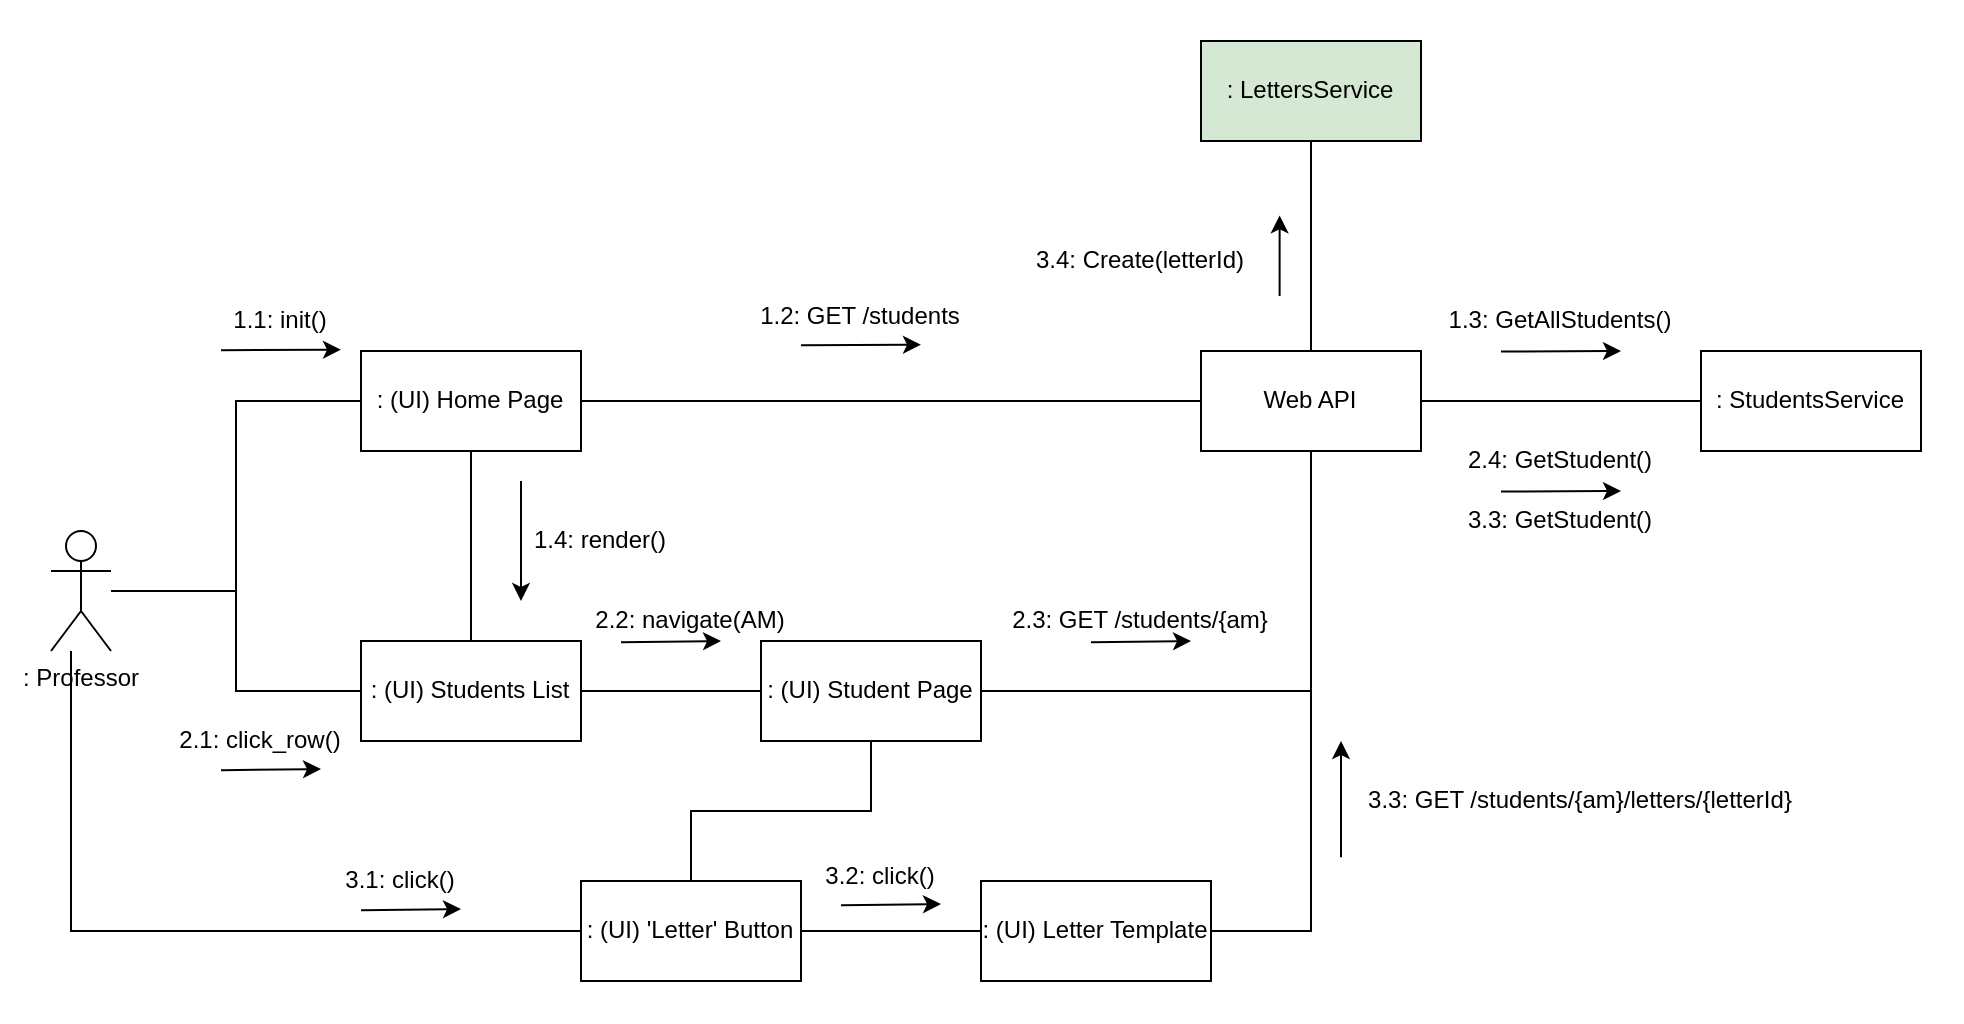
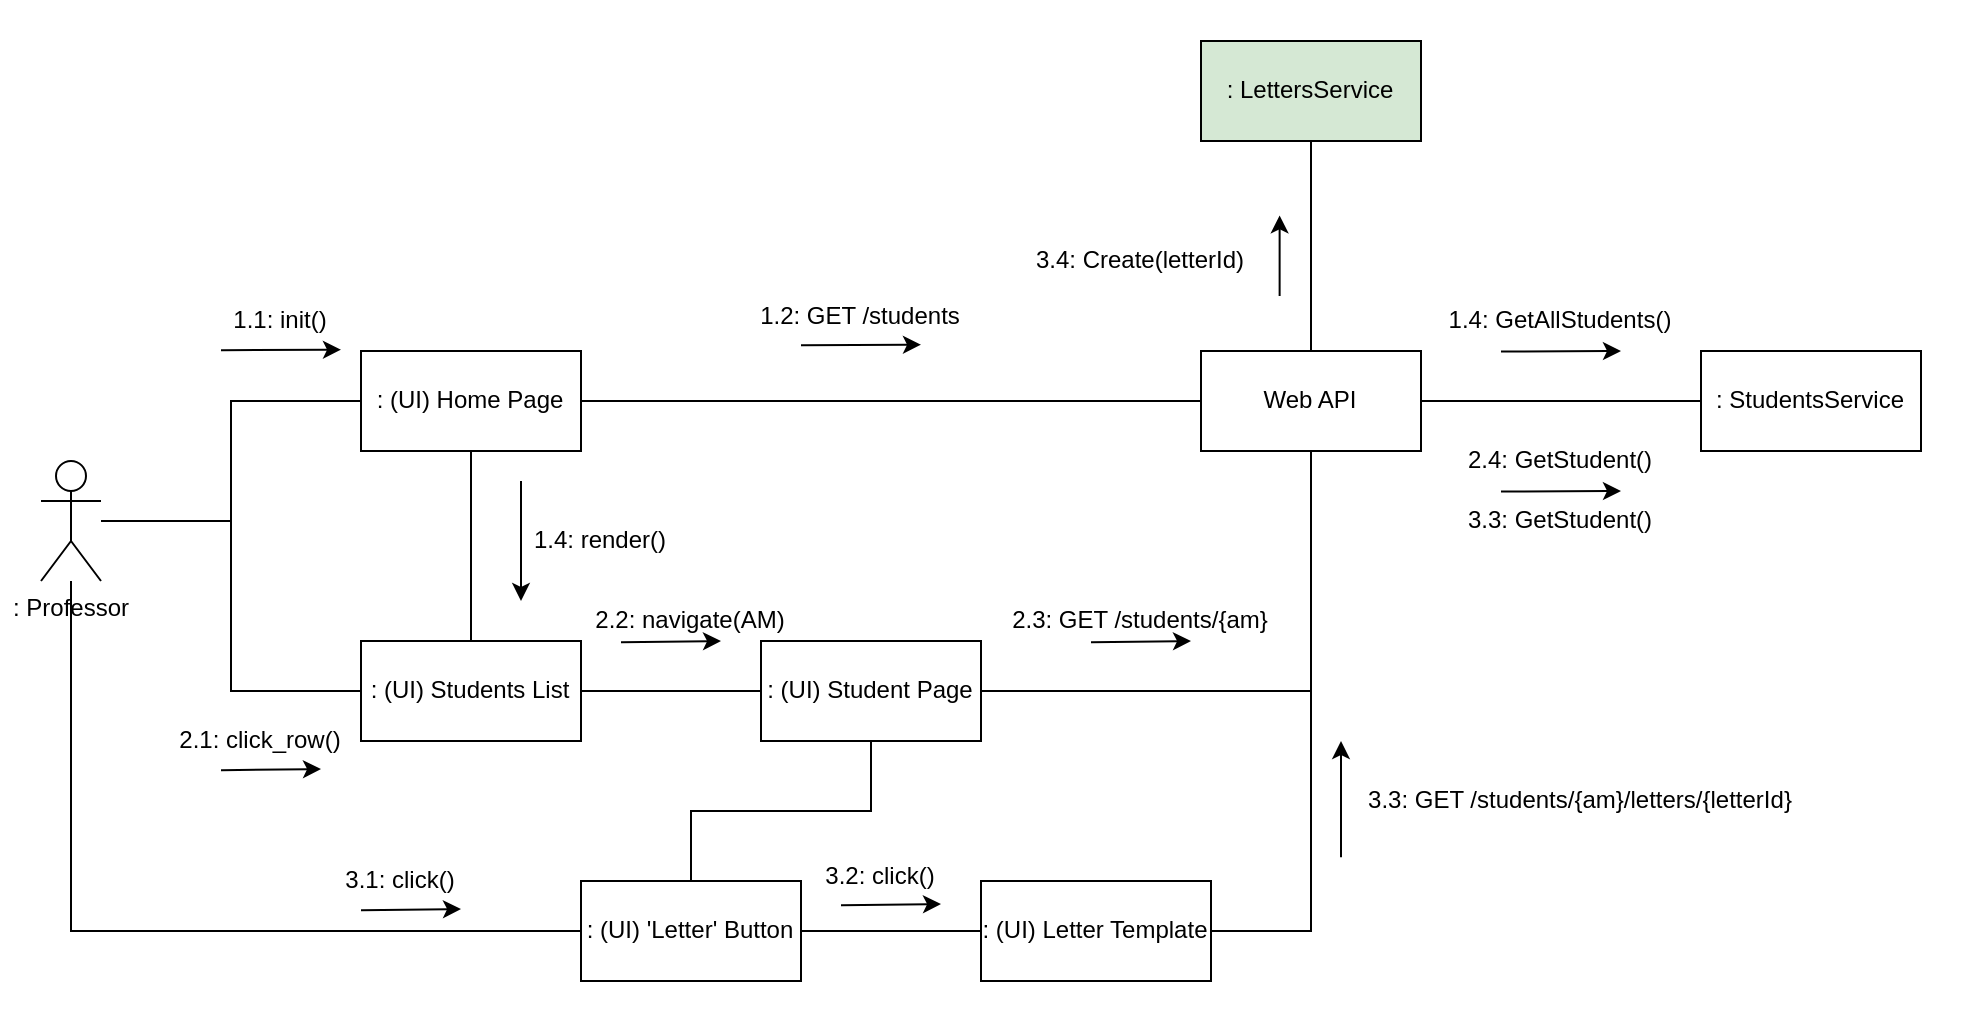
node "1.3: GetAllStudents()": label "1.3: GetAllStudents()" -> "1.4: GetAllStudents()"
node ": Professor": moved (81, 591) -> (71, 521)
